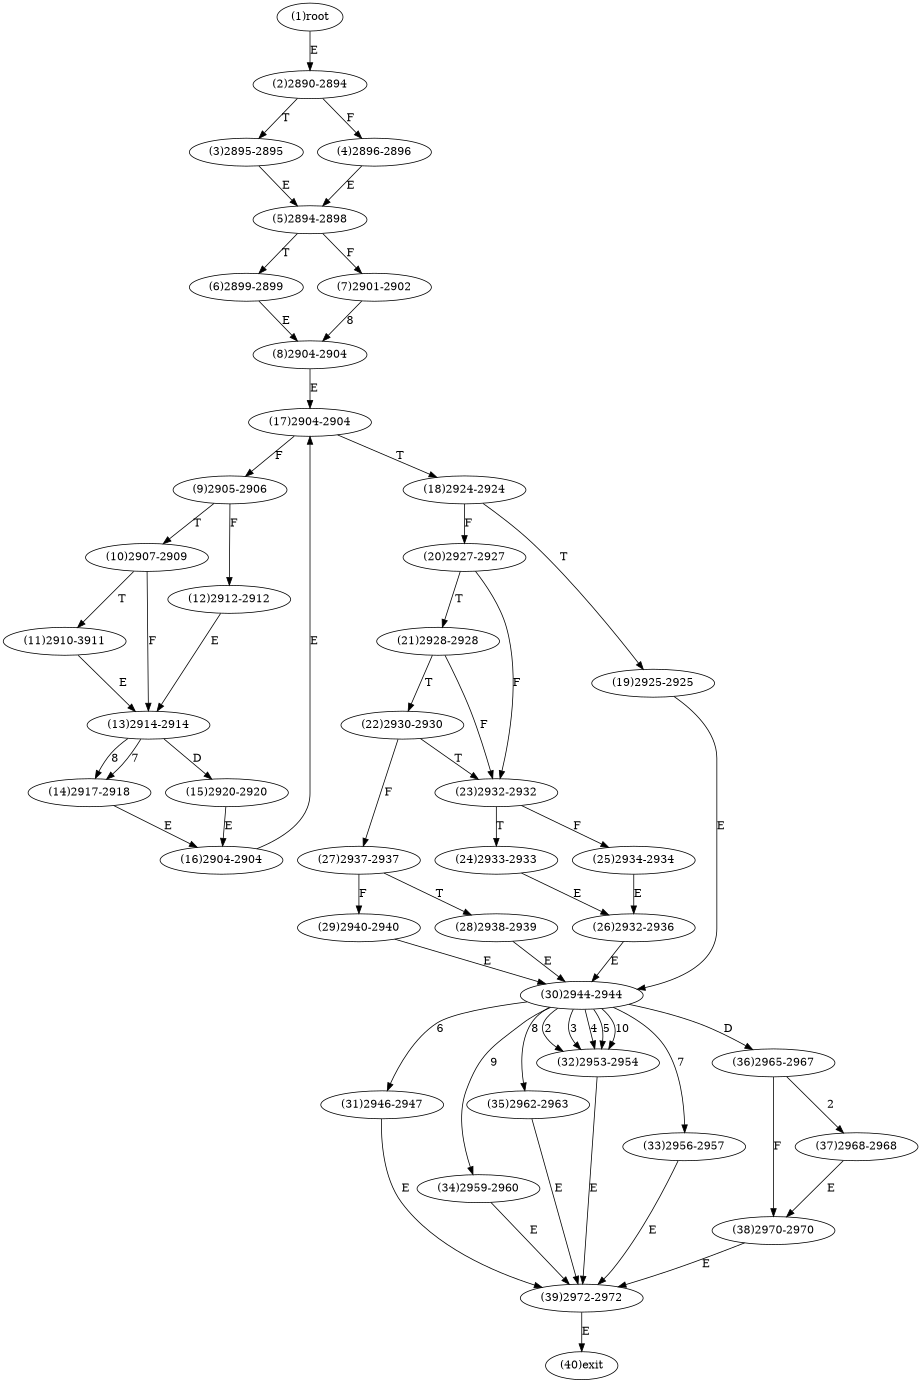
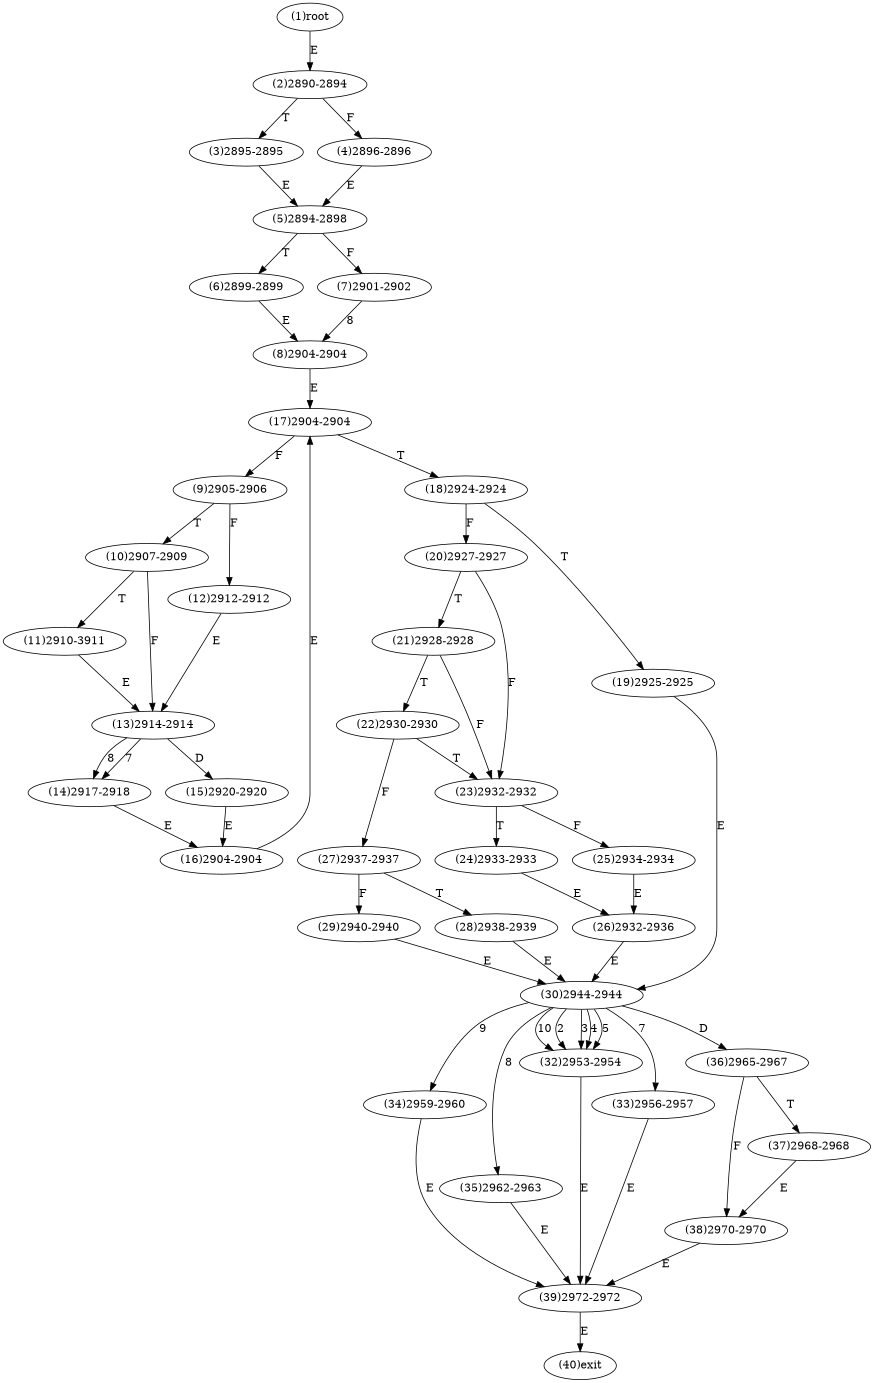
node "(31)2946-2947": removed
edge "(36)2965-2967" -> "(37)2968-2968": label "2" -> "T"
